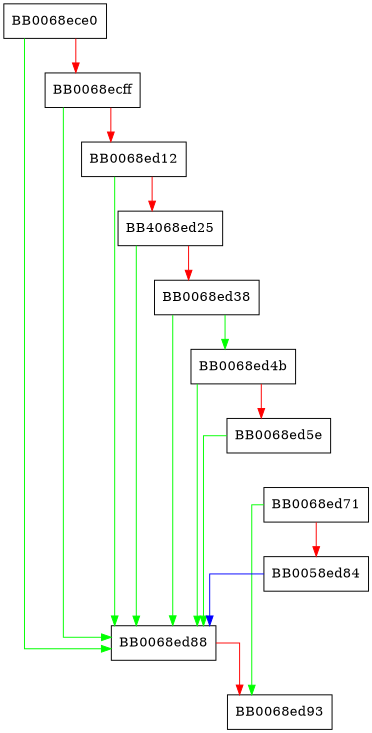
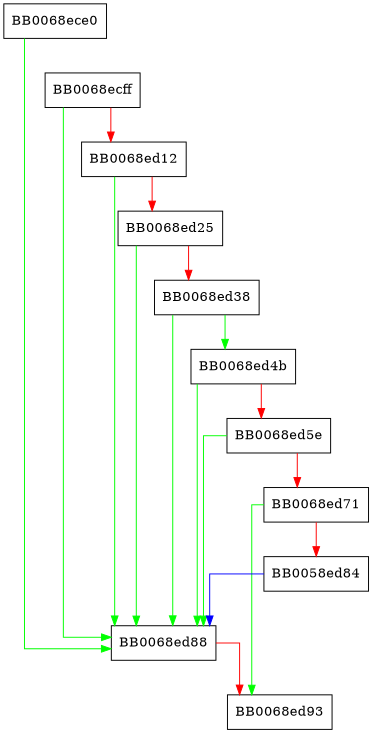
edge "BB0068ece0" -> "BB0068ecff": removed
node "BB4068ed25": label "BB4068ed25" -> "BB0068ed25"
edge "BB0068ed5e" -> "BB0068ed71": added
